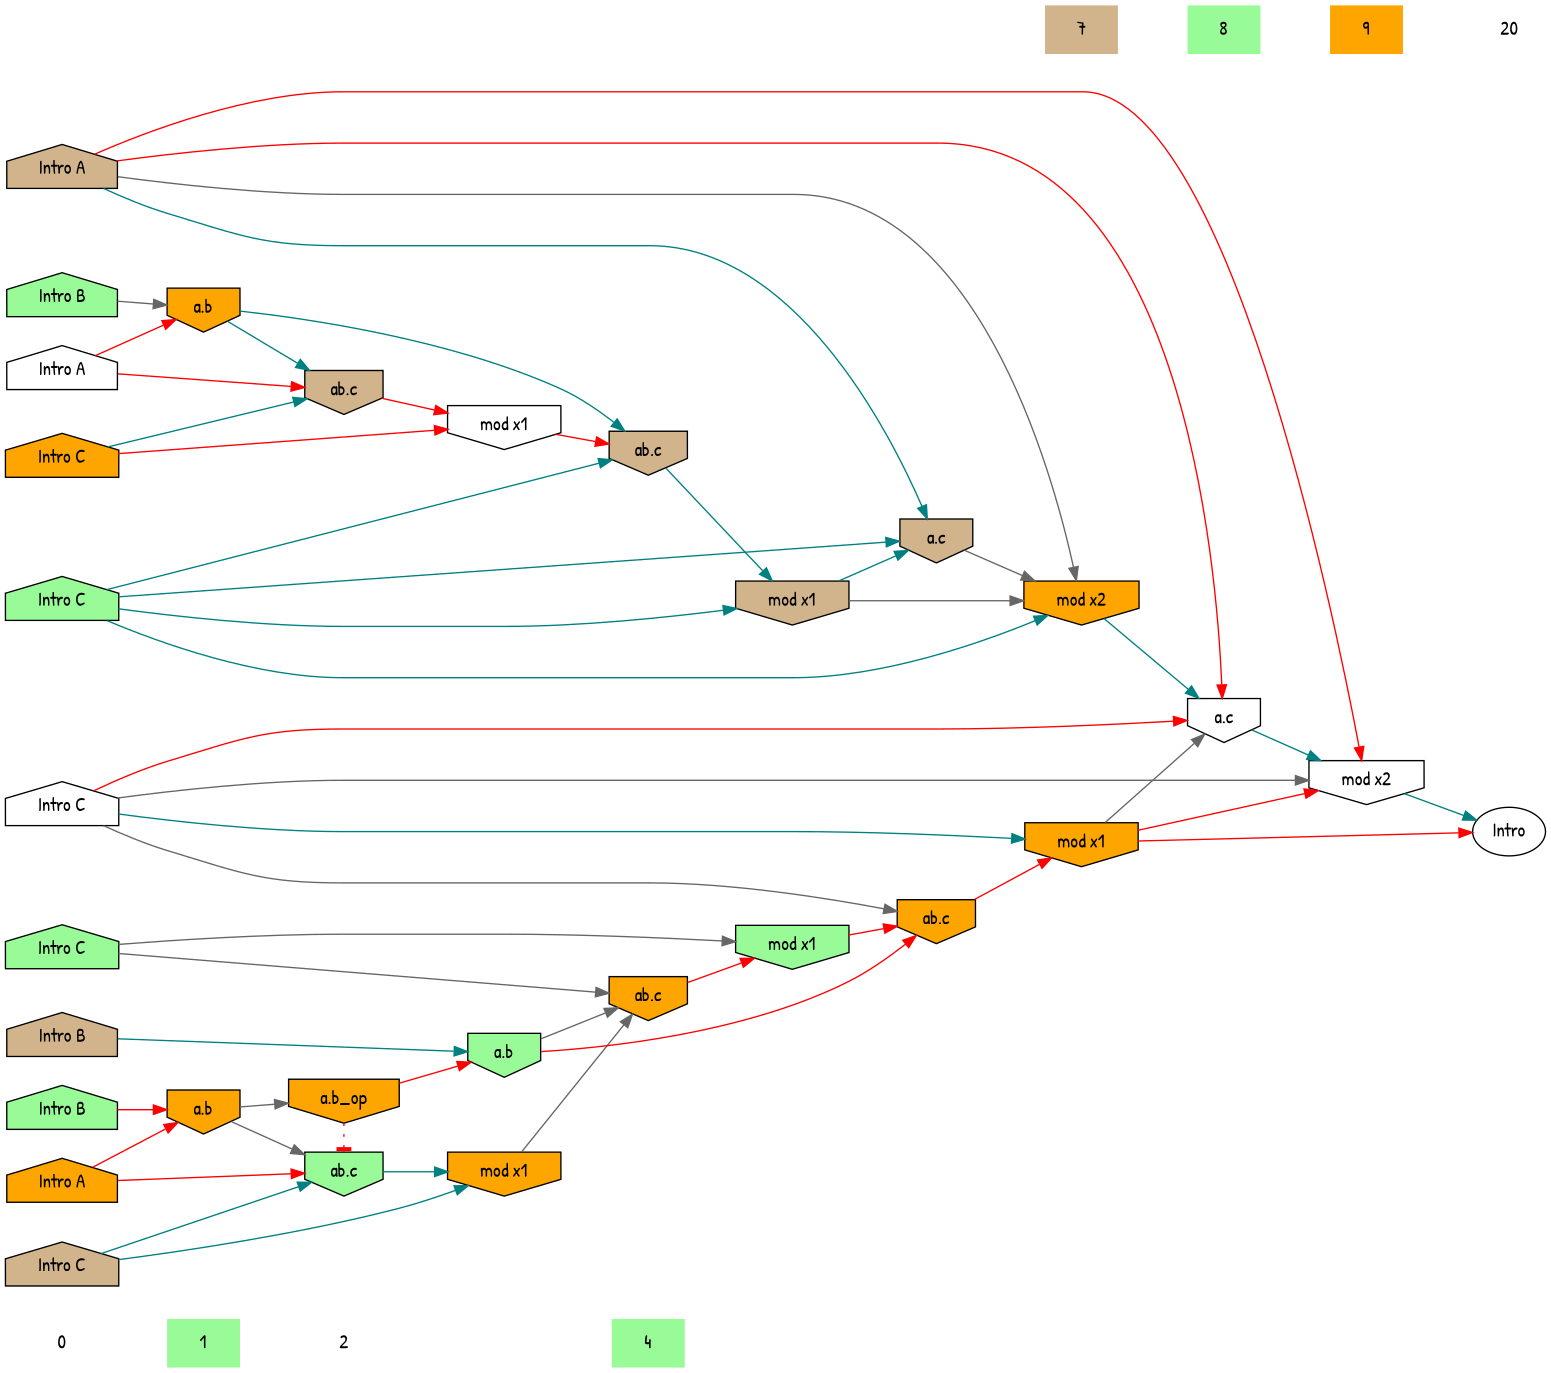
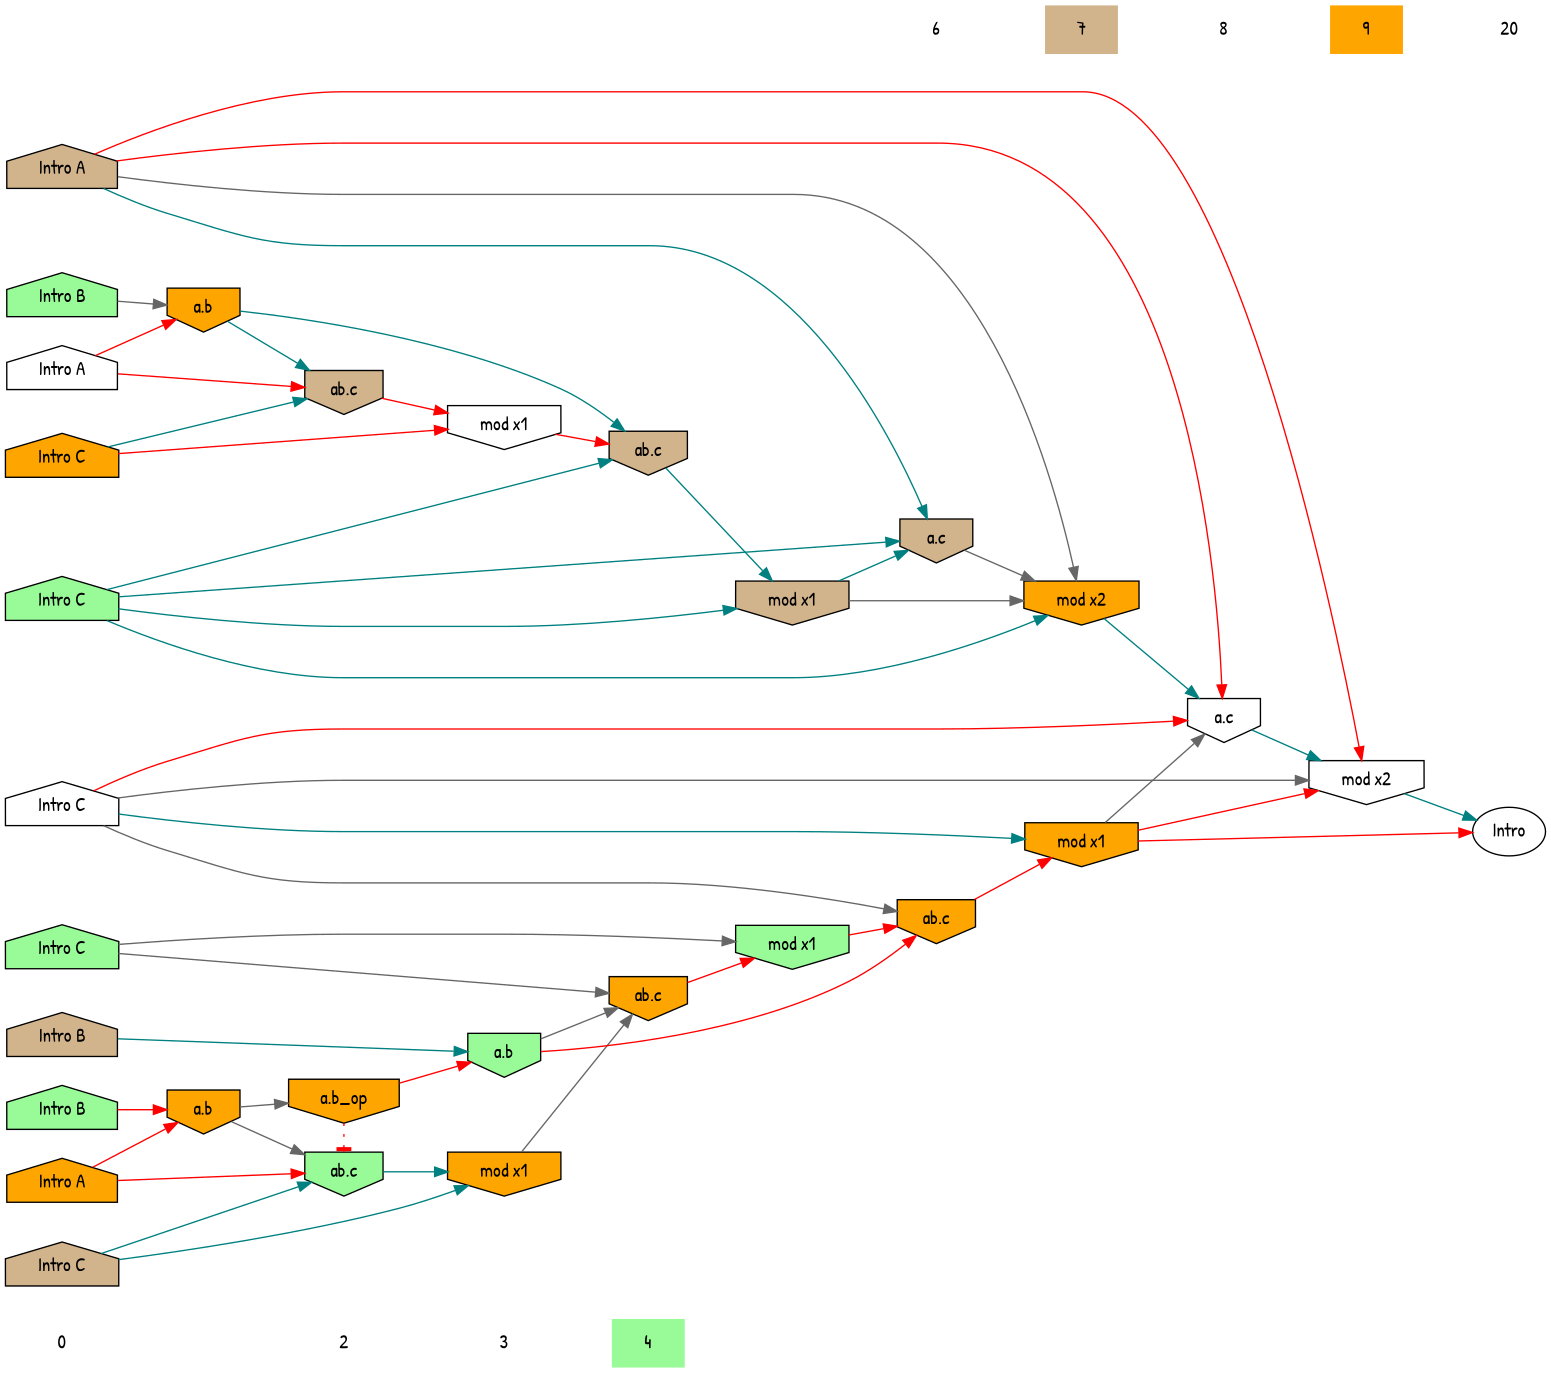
node "6": added
node "8": fillcolor palegreen -> white
node "1": removed
node "3": added
